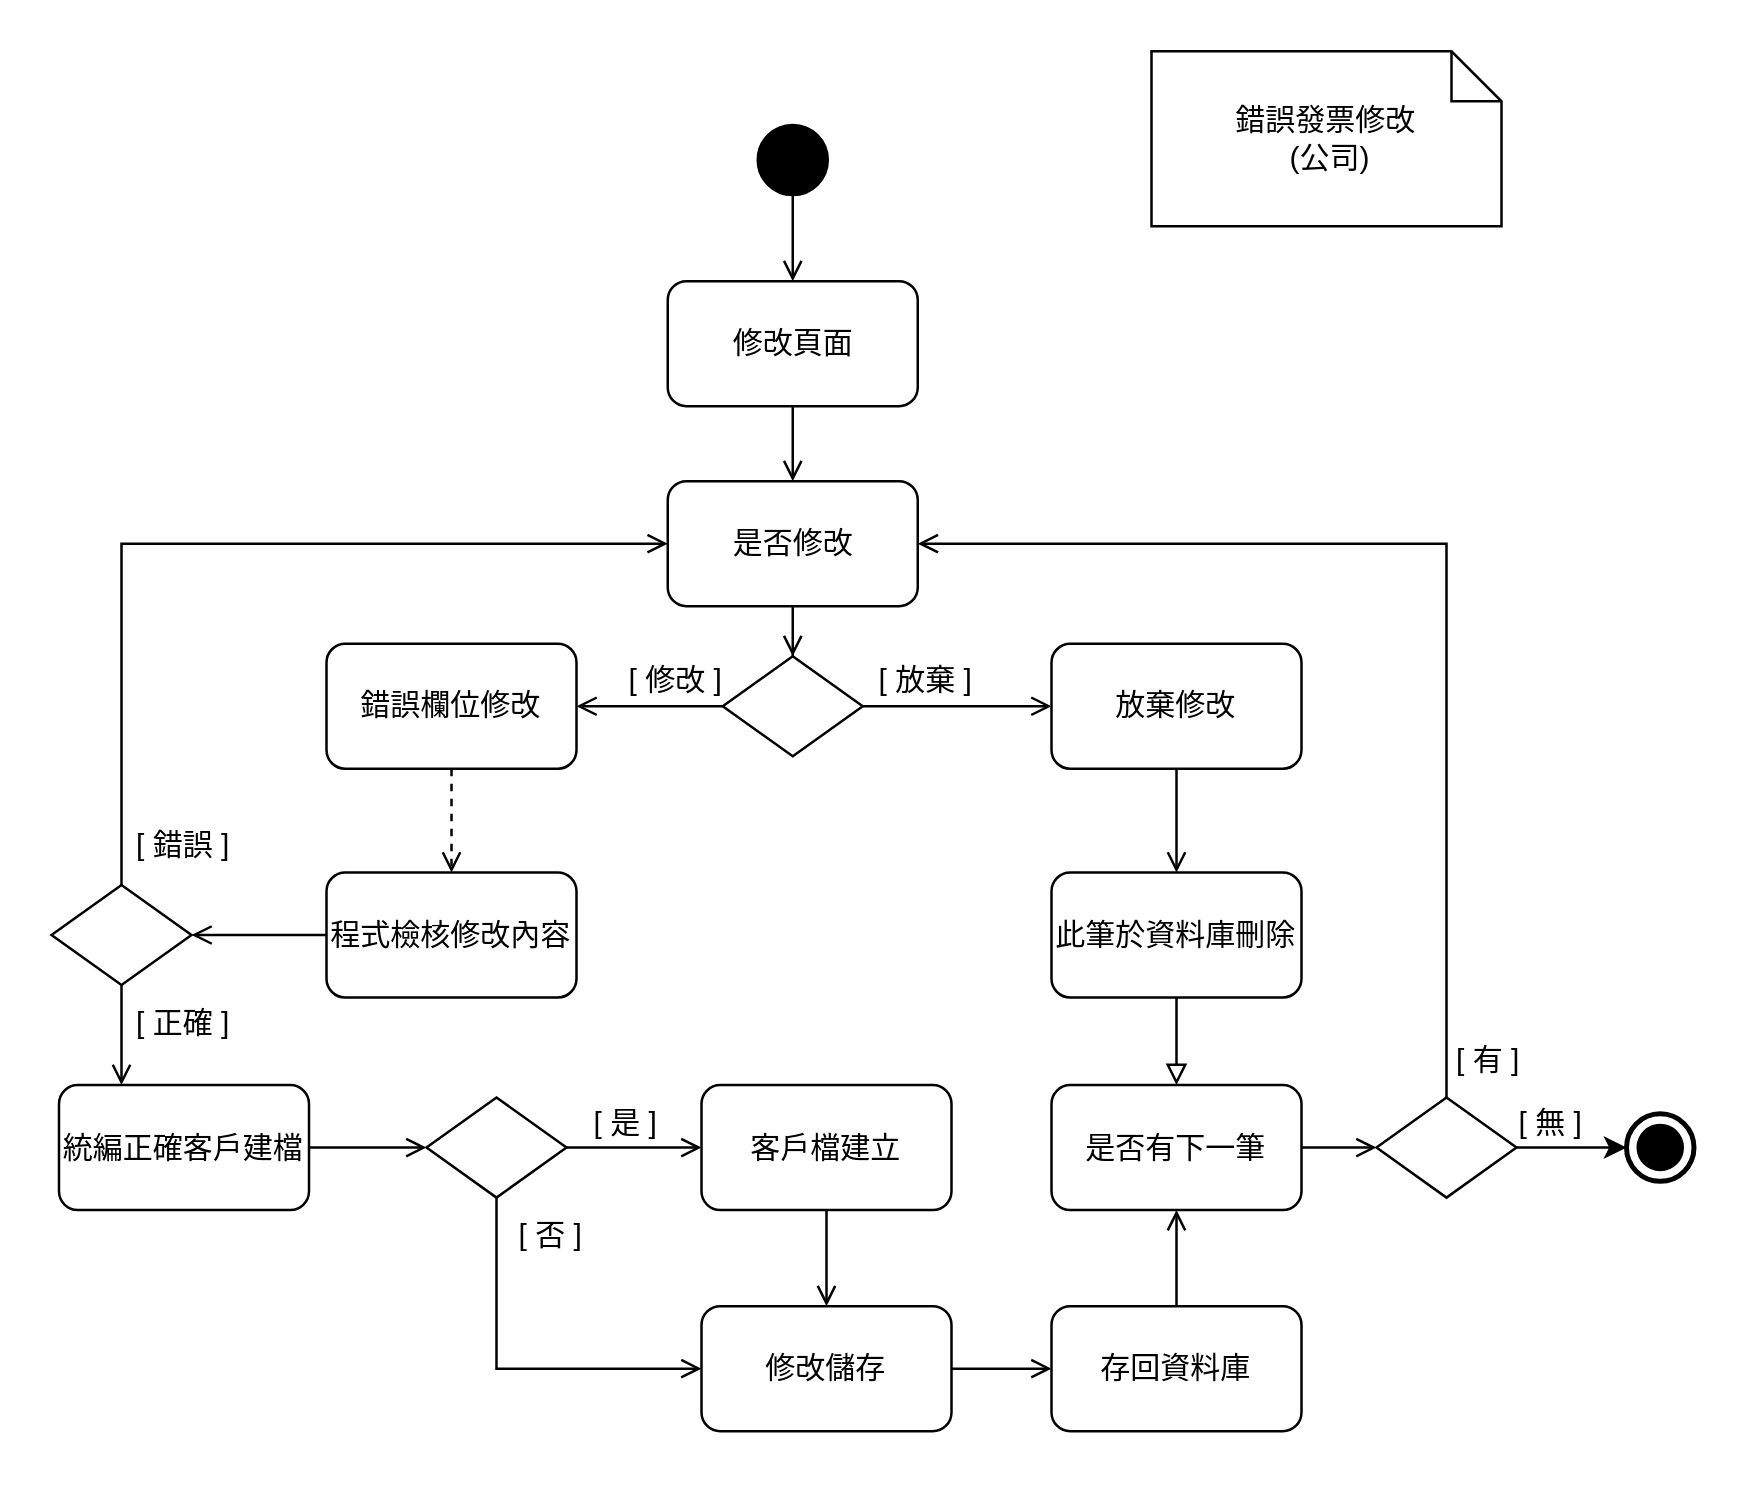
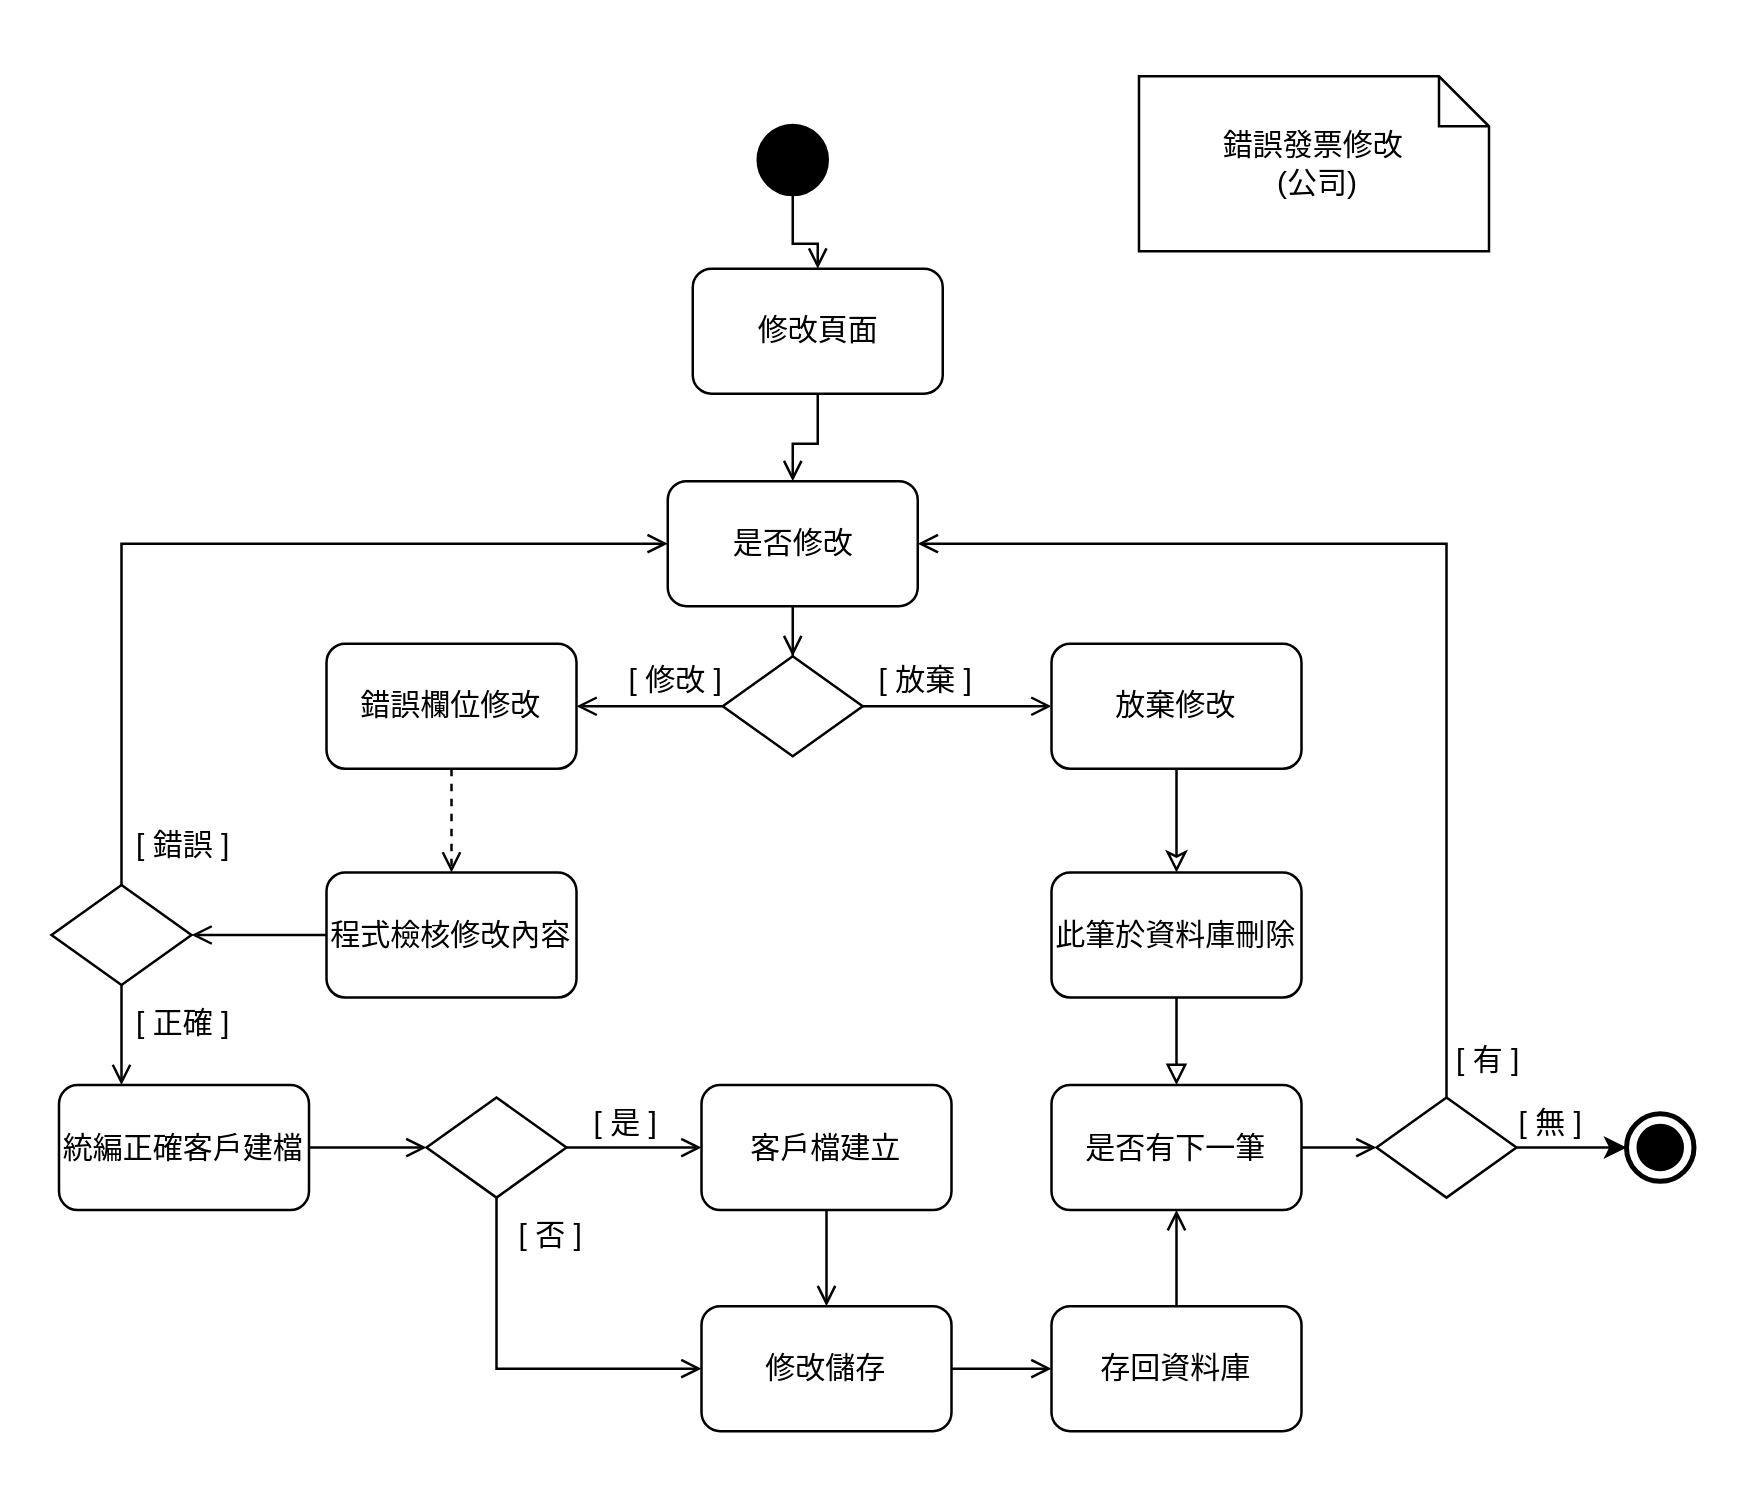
node "錯誤發票修改 (公司)": moved (1326, 139) -> (1314, 164)
node "修改頁面": moved (793, 344) -> (818, 331)
edge "放棄修改" -> "此筆於資料庫刪除": arrowhead open -> classic
